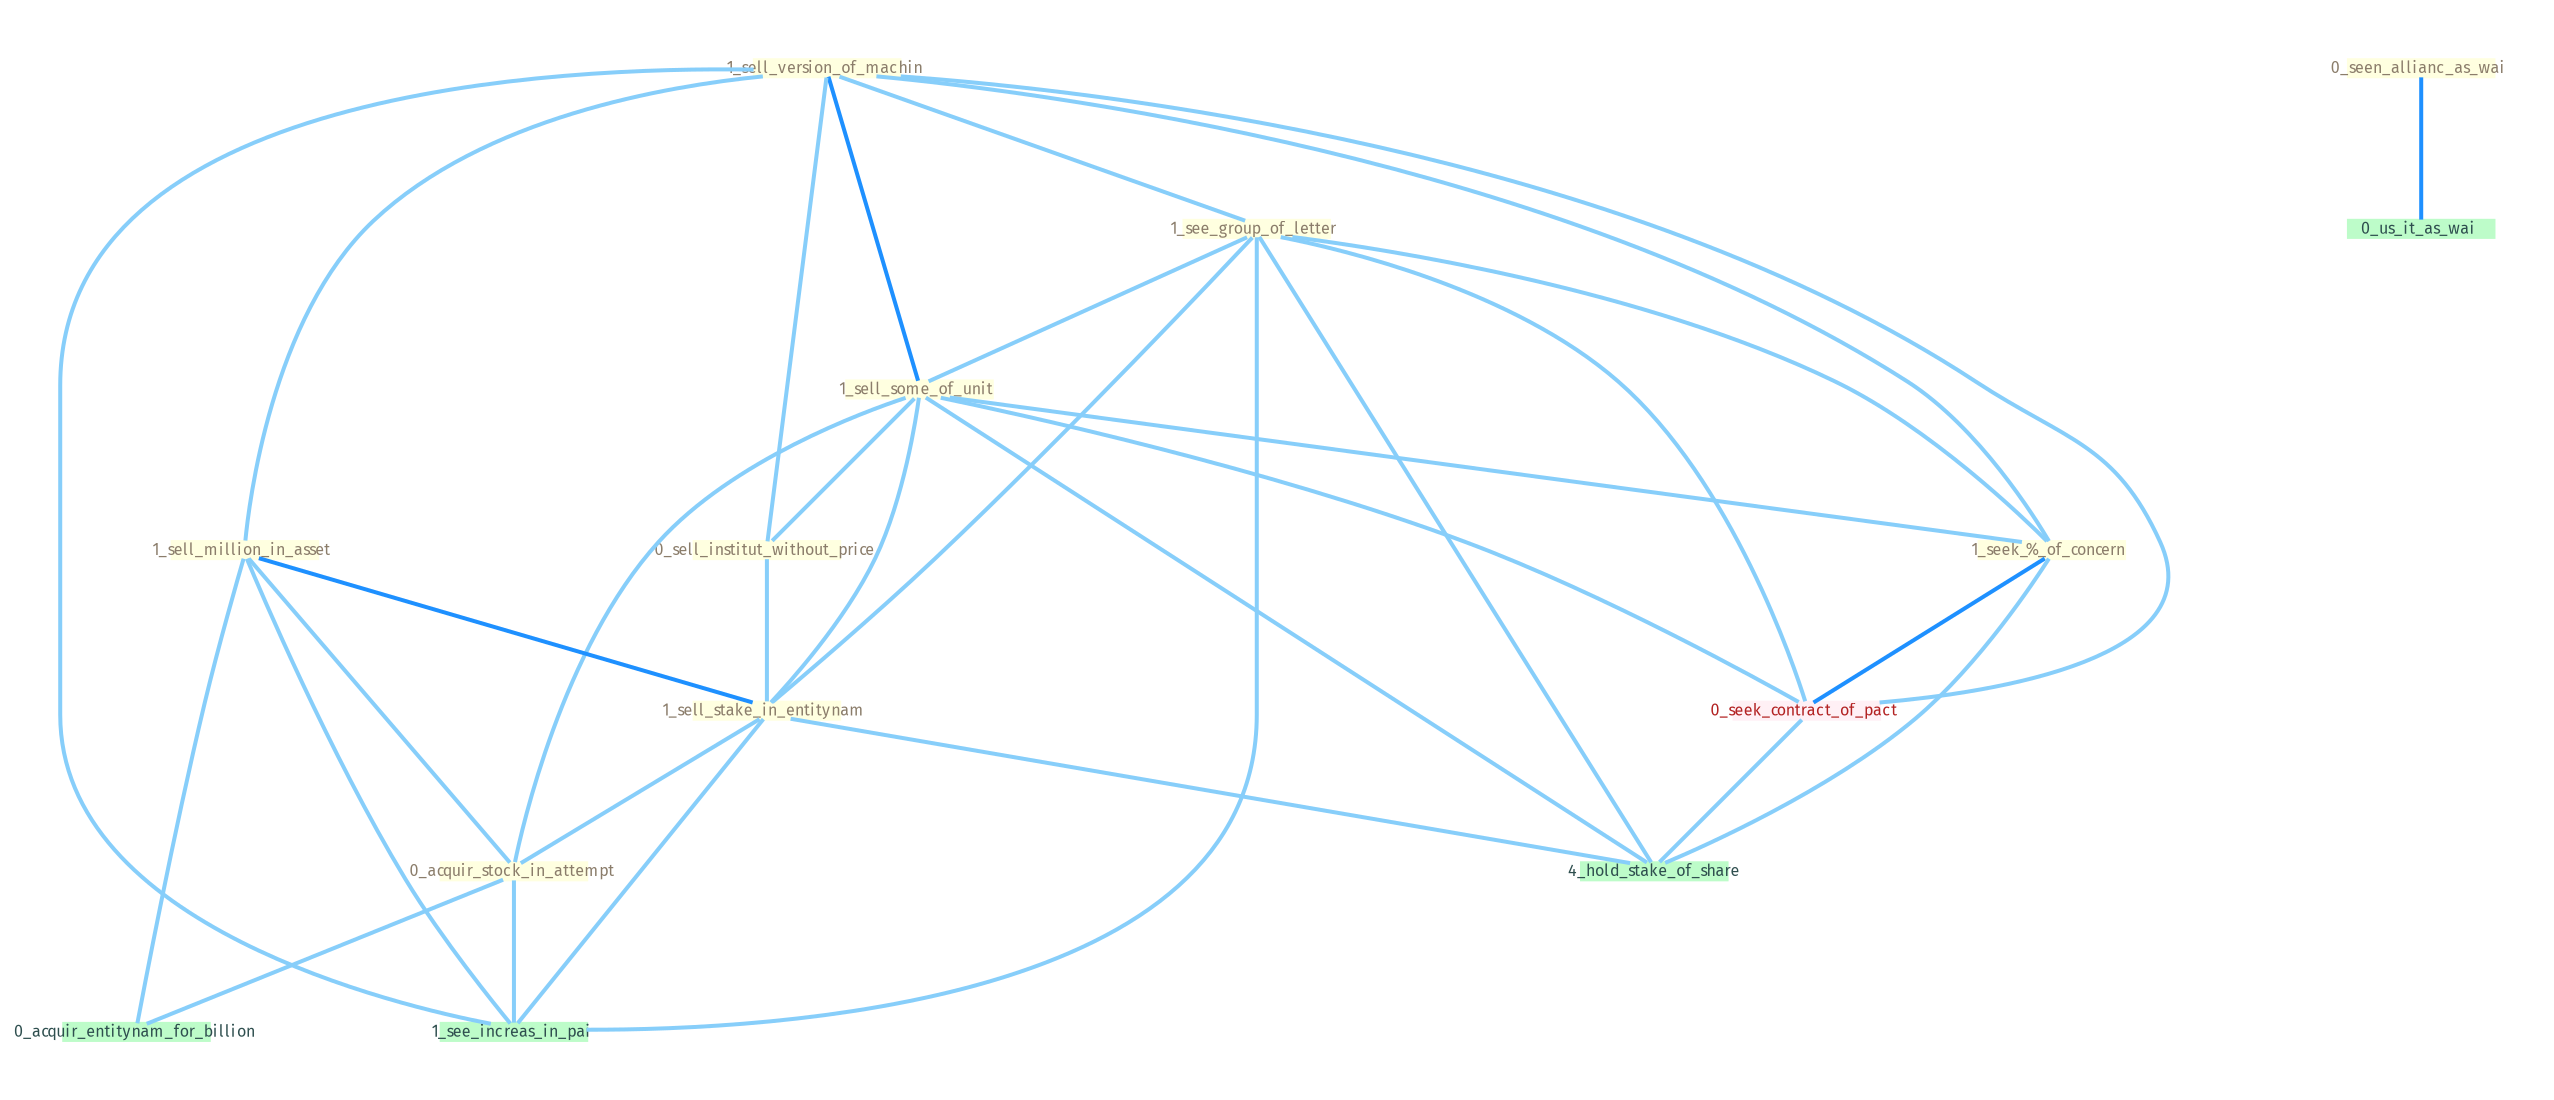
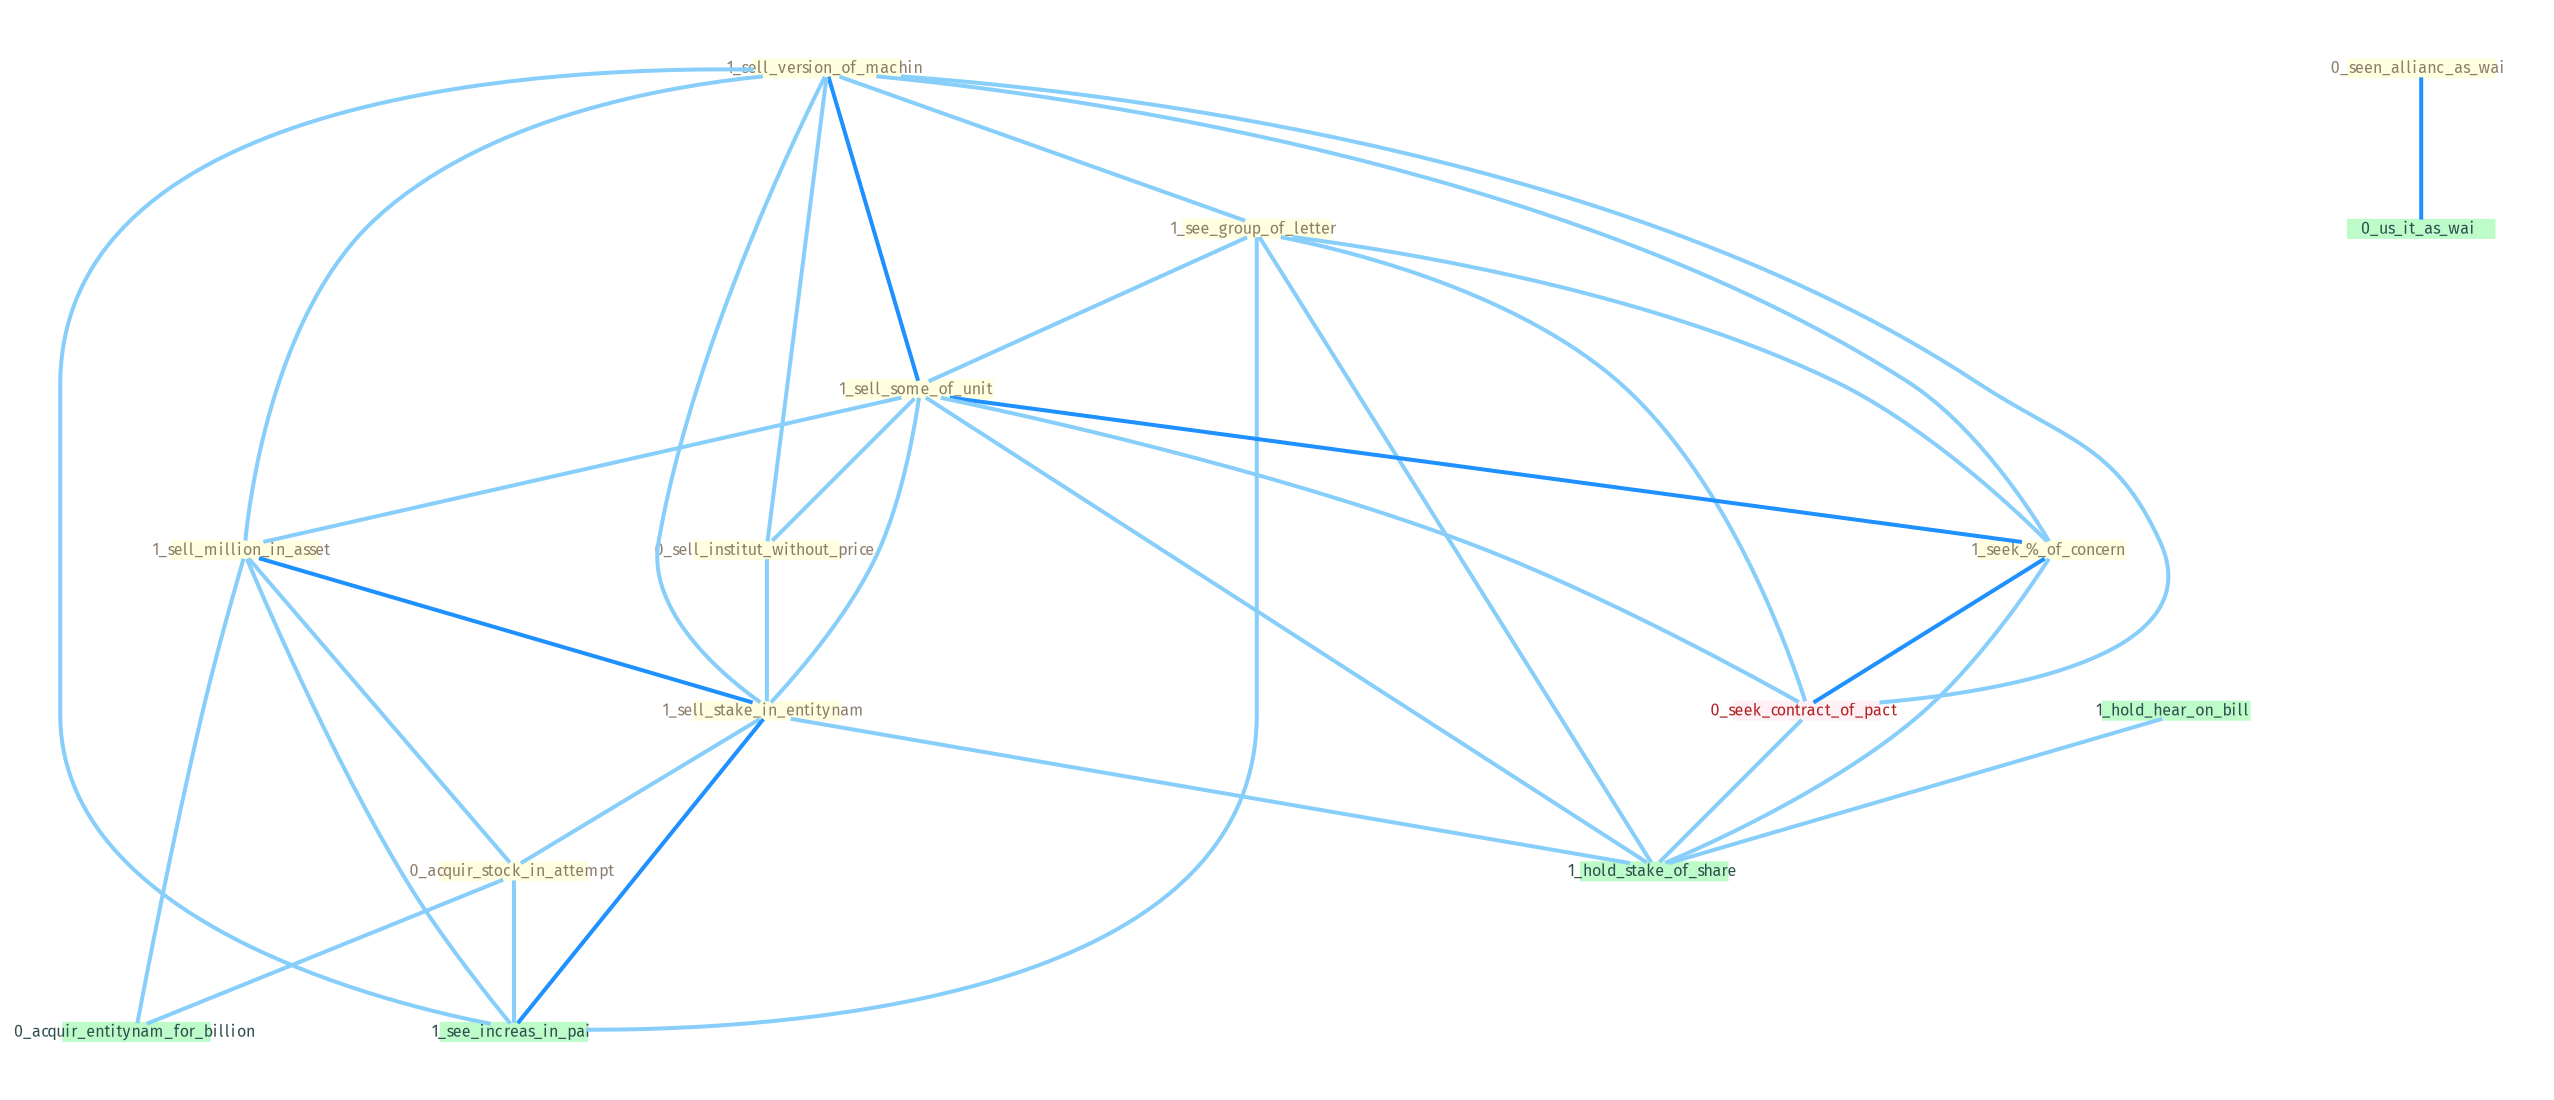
edge "1_sell_some_of_unit" -- "1_seek_%_of_concern": color #87cefa -> #1e90ff
edge "1_see_group_of_letter" -- "1_sell_stake_in_entitynam": now "1_sell_version_of_machin" -- "1_sell_stake_in_entitynam"
edge "1_sell_some_of_unit" -- "0_acquir_stock_in_attempt": now "1_sell_some_of_unit" -- "1_sell_million_in_asset"
node "1_hold_hear_on_bill": added
edge "1_sell_stake_in_entitynam" -- "1_see_increas_in_pai": color #87cefa -> #1e90ff
node "4_hold_stake_of_share": label "4_hold_stake_of_share" -> "1_hold_stake_of_share"
